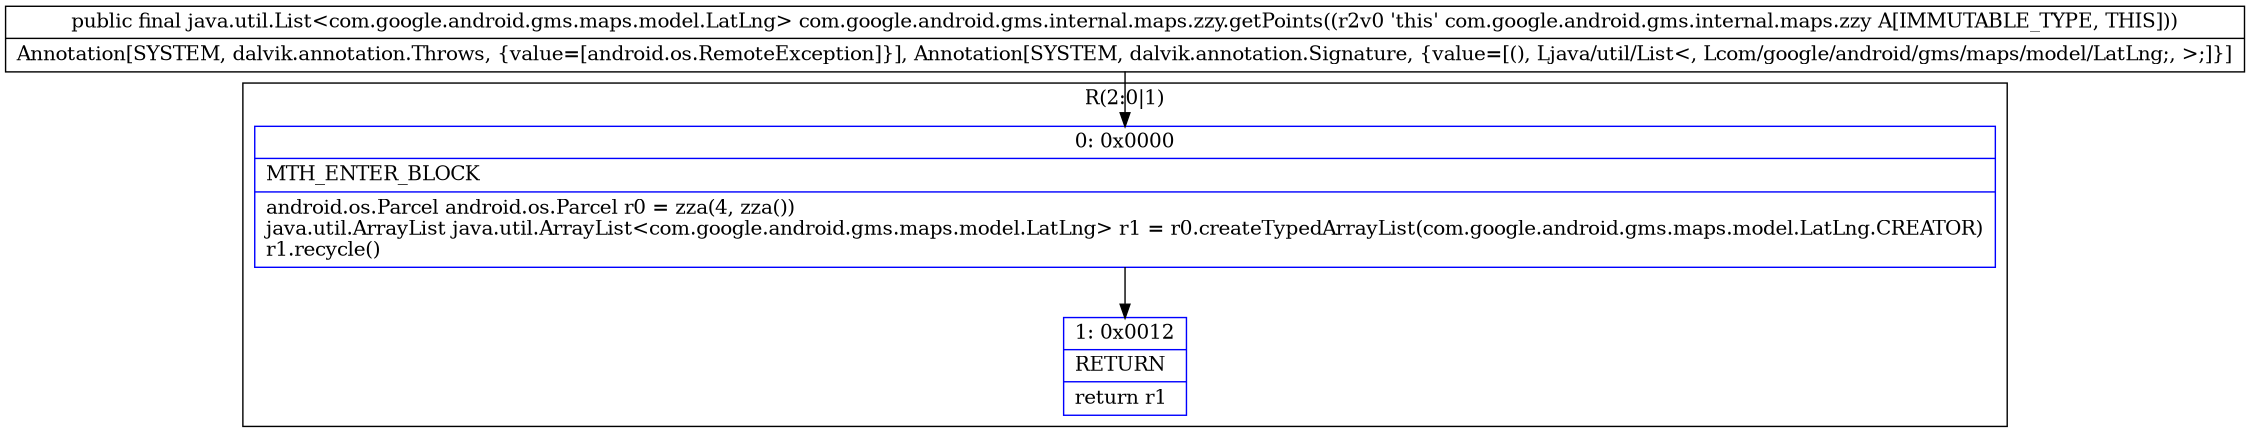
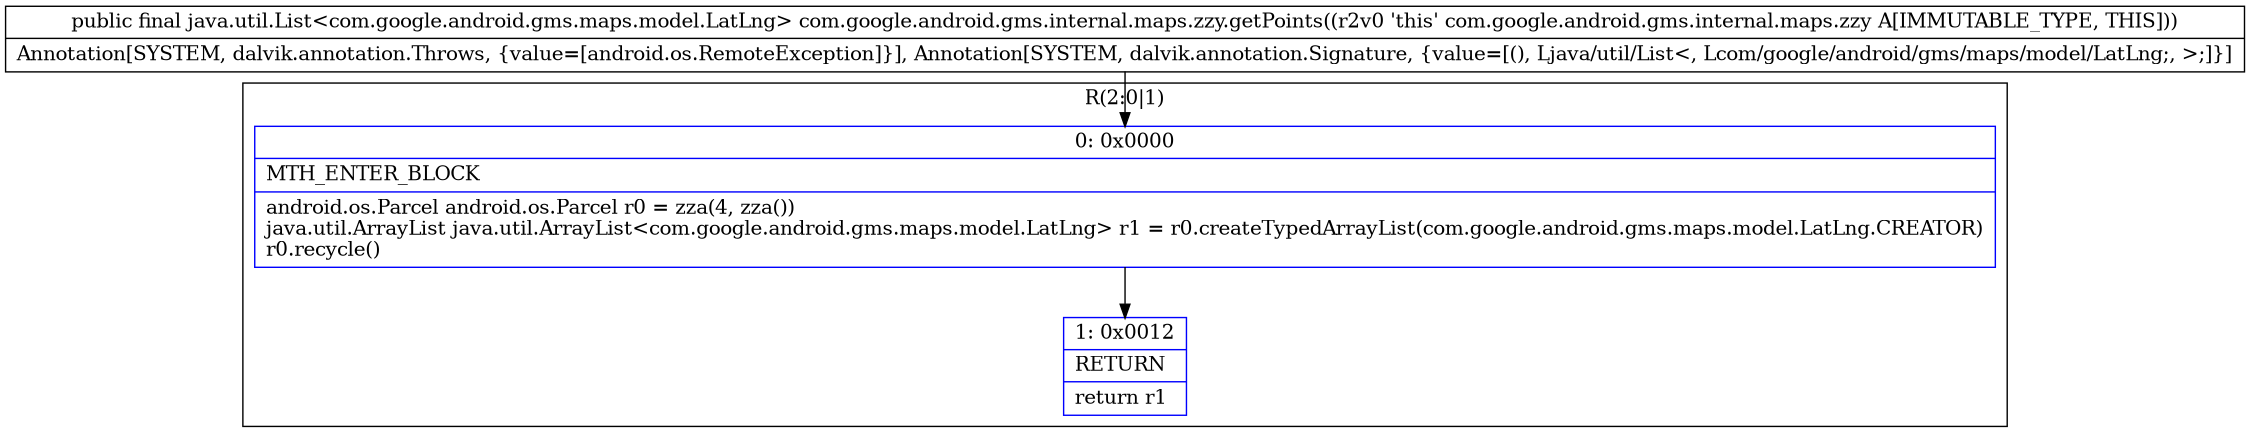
node "0: 0x0000": text "r1.recycle()" -> "r0.recycle()"
